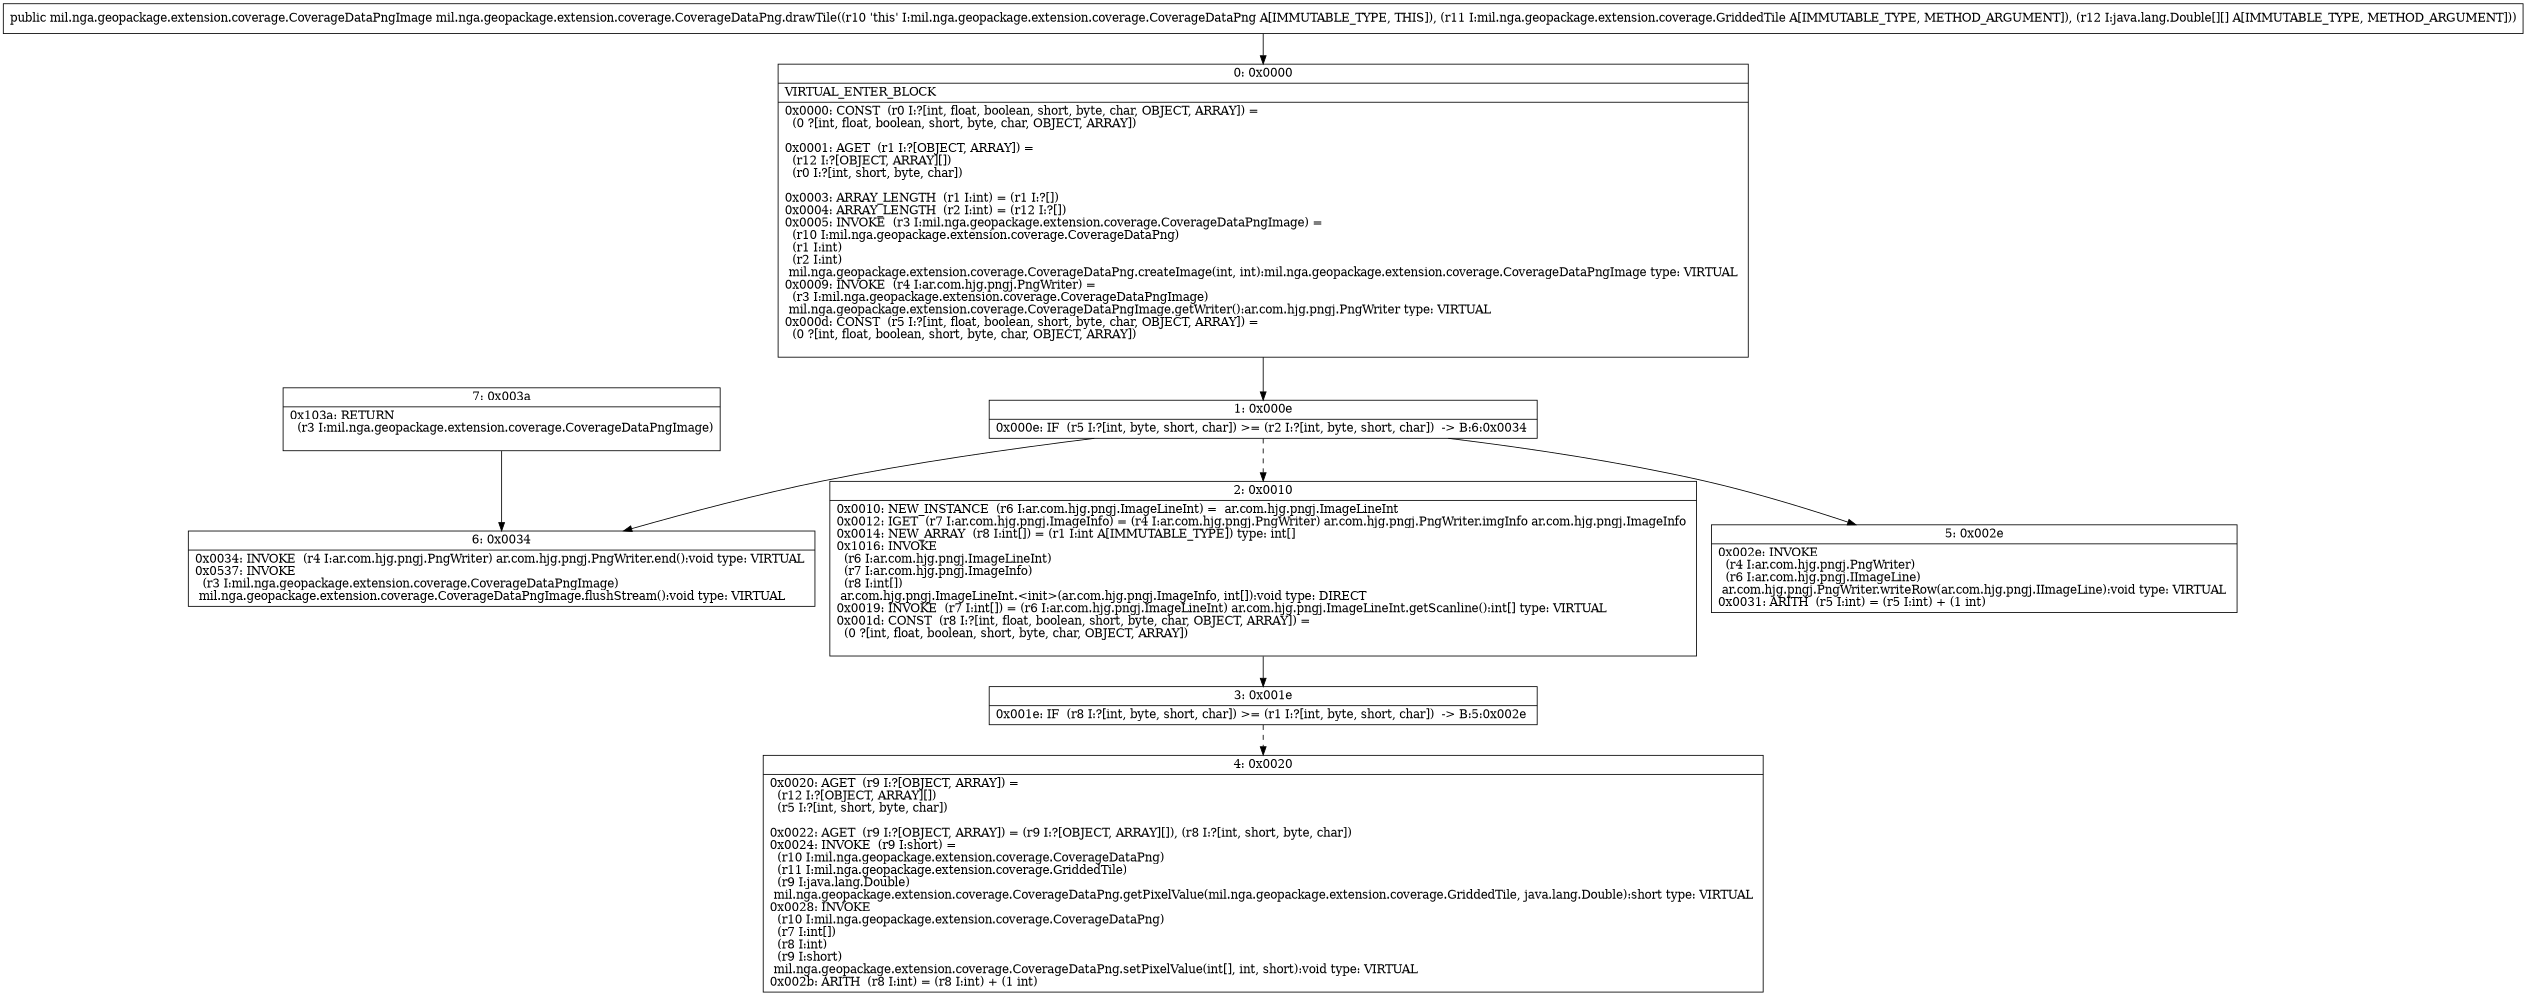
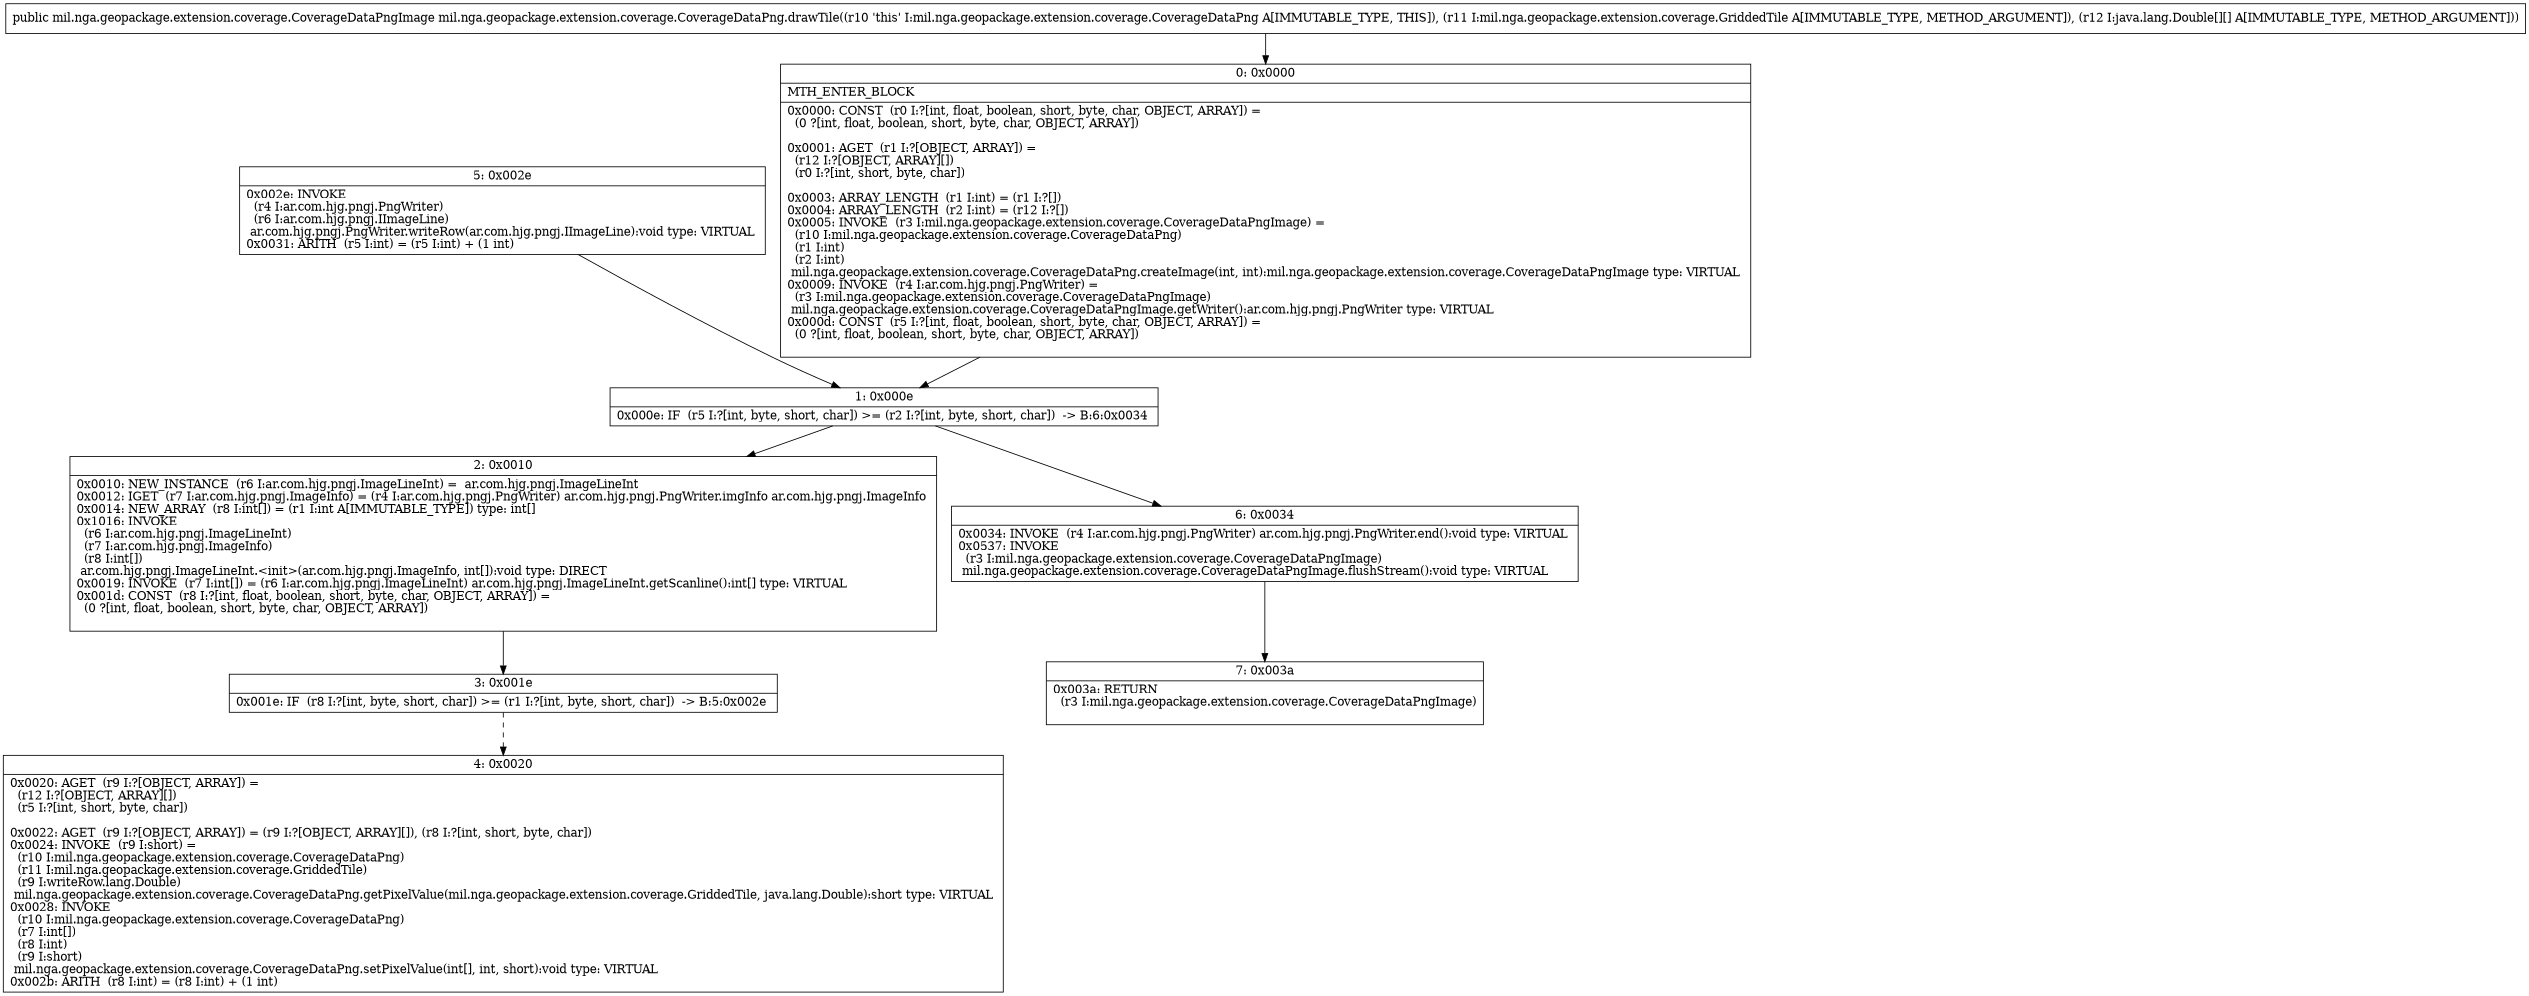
node "0: 0x0000": text "VIRTUAL_ENTER_BLOCK" -> "MTH_ENTER_BLOCK"
node "7: 0x003a": text "0x103a: RETURN" -> "0x003a: RETURN"
edge "1: 0x000e" -> "2: 0x0010": style dashed -> solid
edge "1: 0x000e" -> "5: 0x002e": reversed
edge "7: 0x003a" -> "6: 0x0034": reversed
node "4: 0x0020": text "(r9 I:java.lang.Double)" -> "(r9 I:writeRow.lang.Double)"
